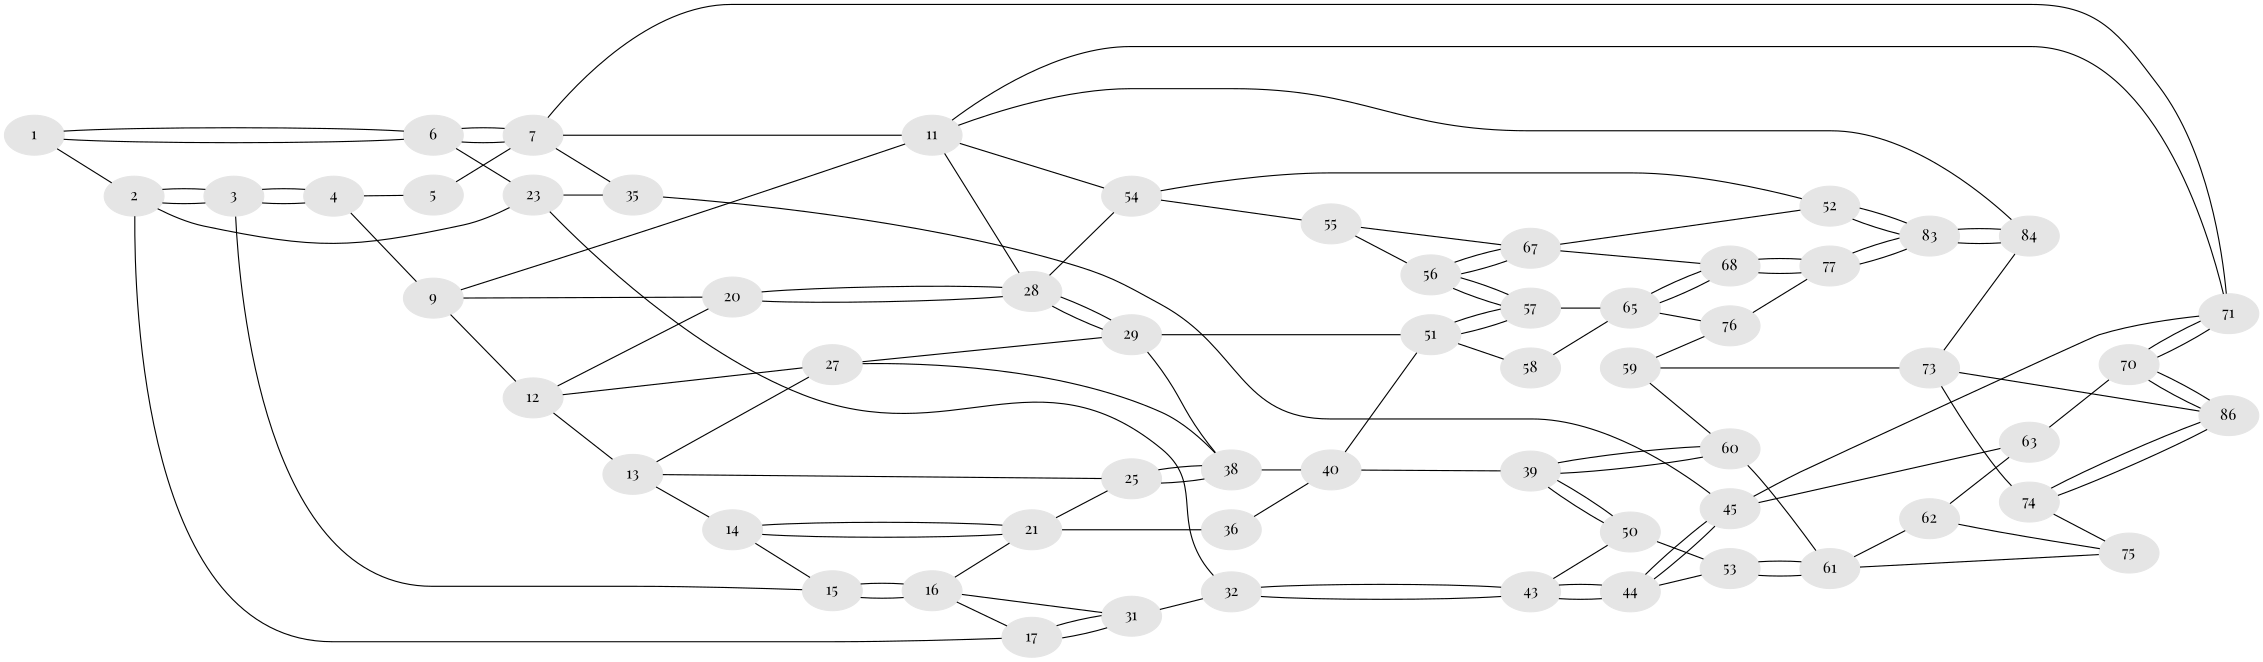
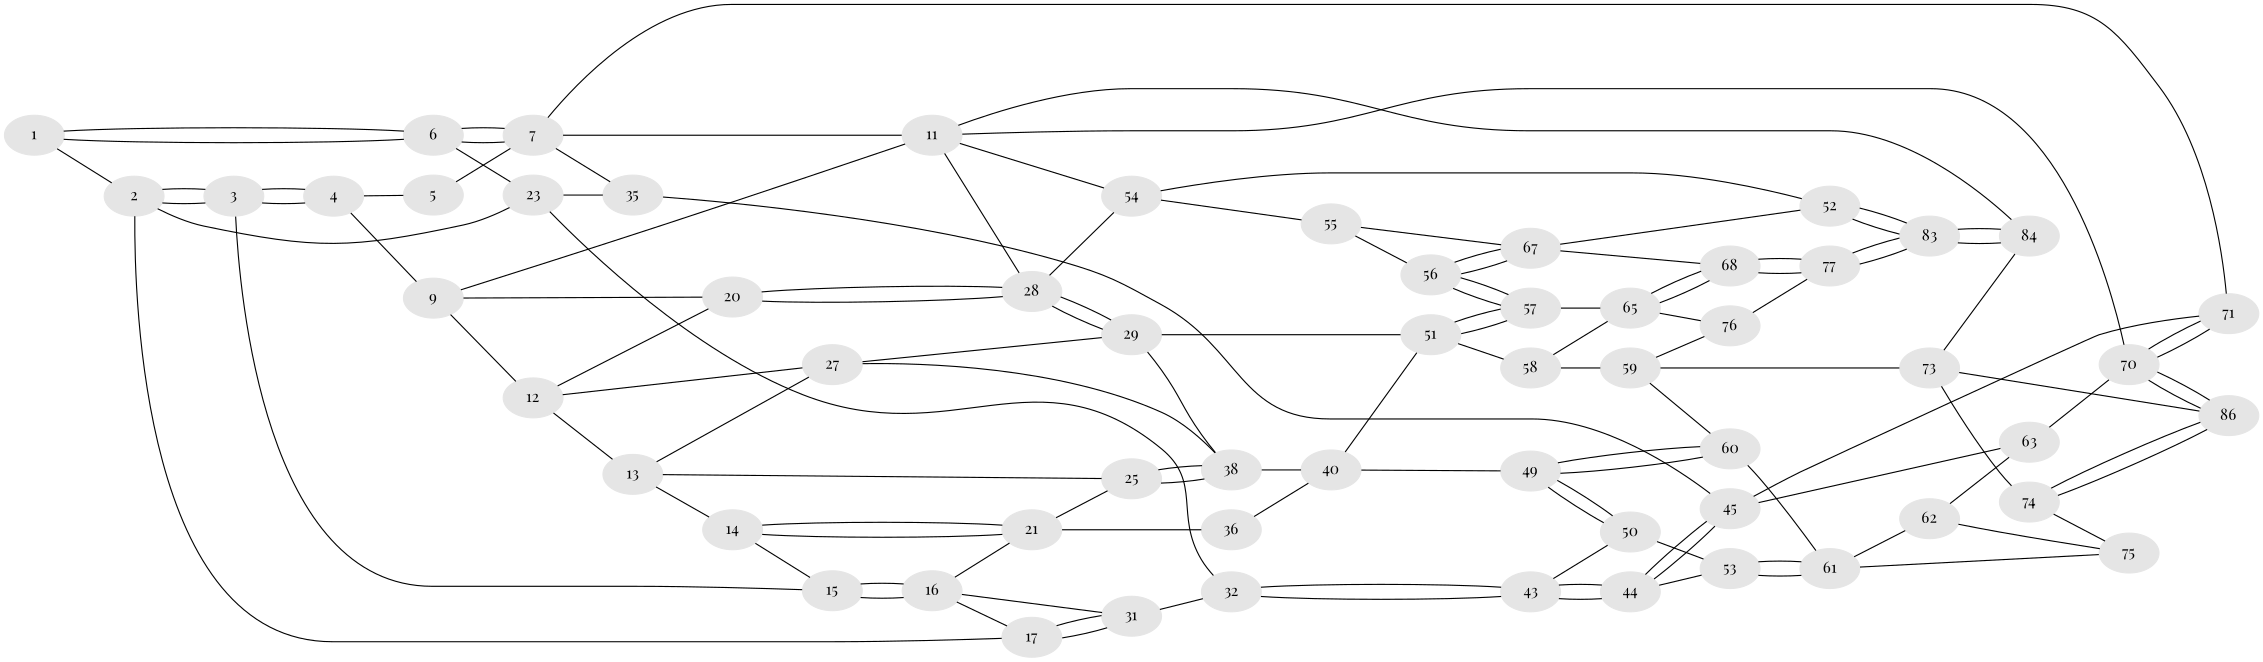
edge "11" -- "71": now "11" -- "70"
edge "58" -- "59": added
node "39": label "39" -> "49"
